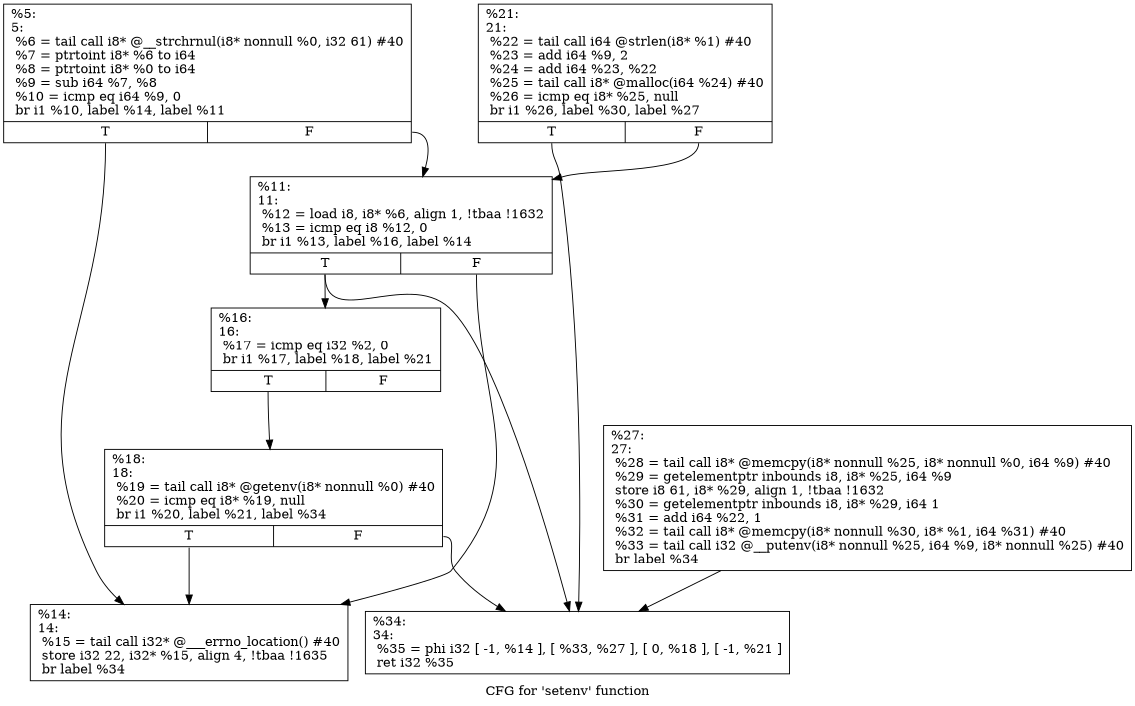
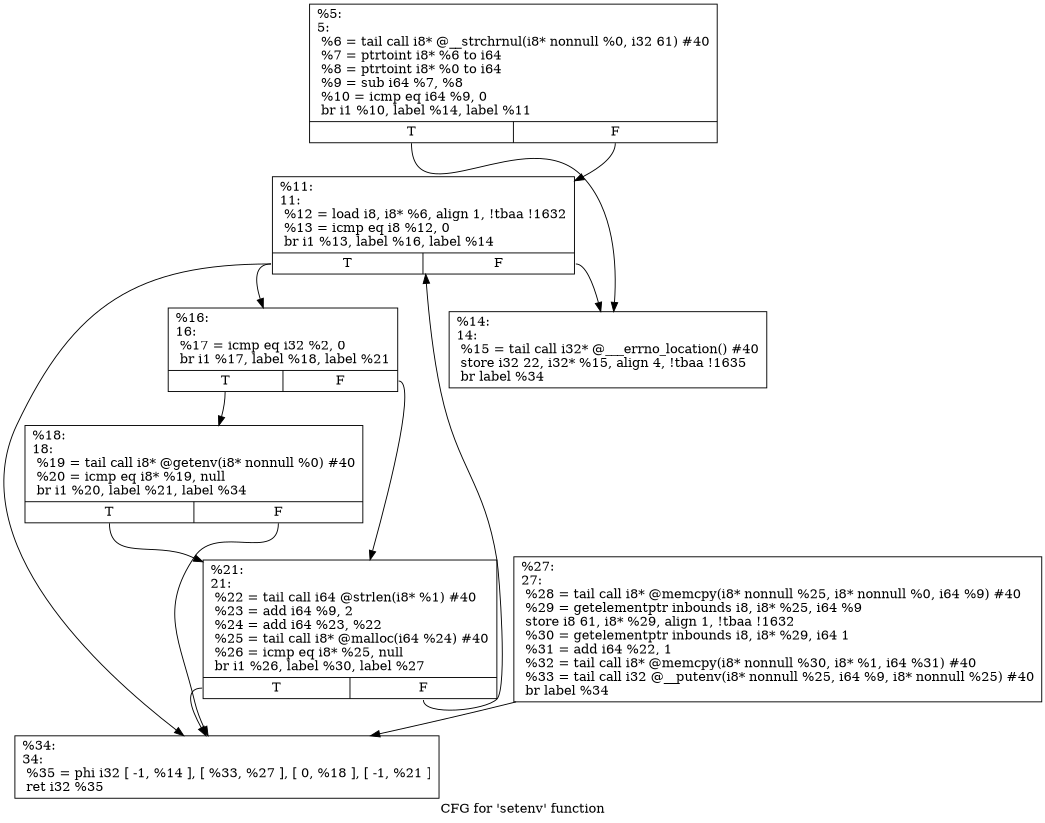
edge "%16:" -> "%21:": added
edge "%18:" -> "%14:": now "%18:" -> "%21:"
